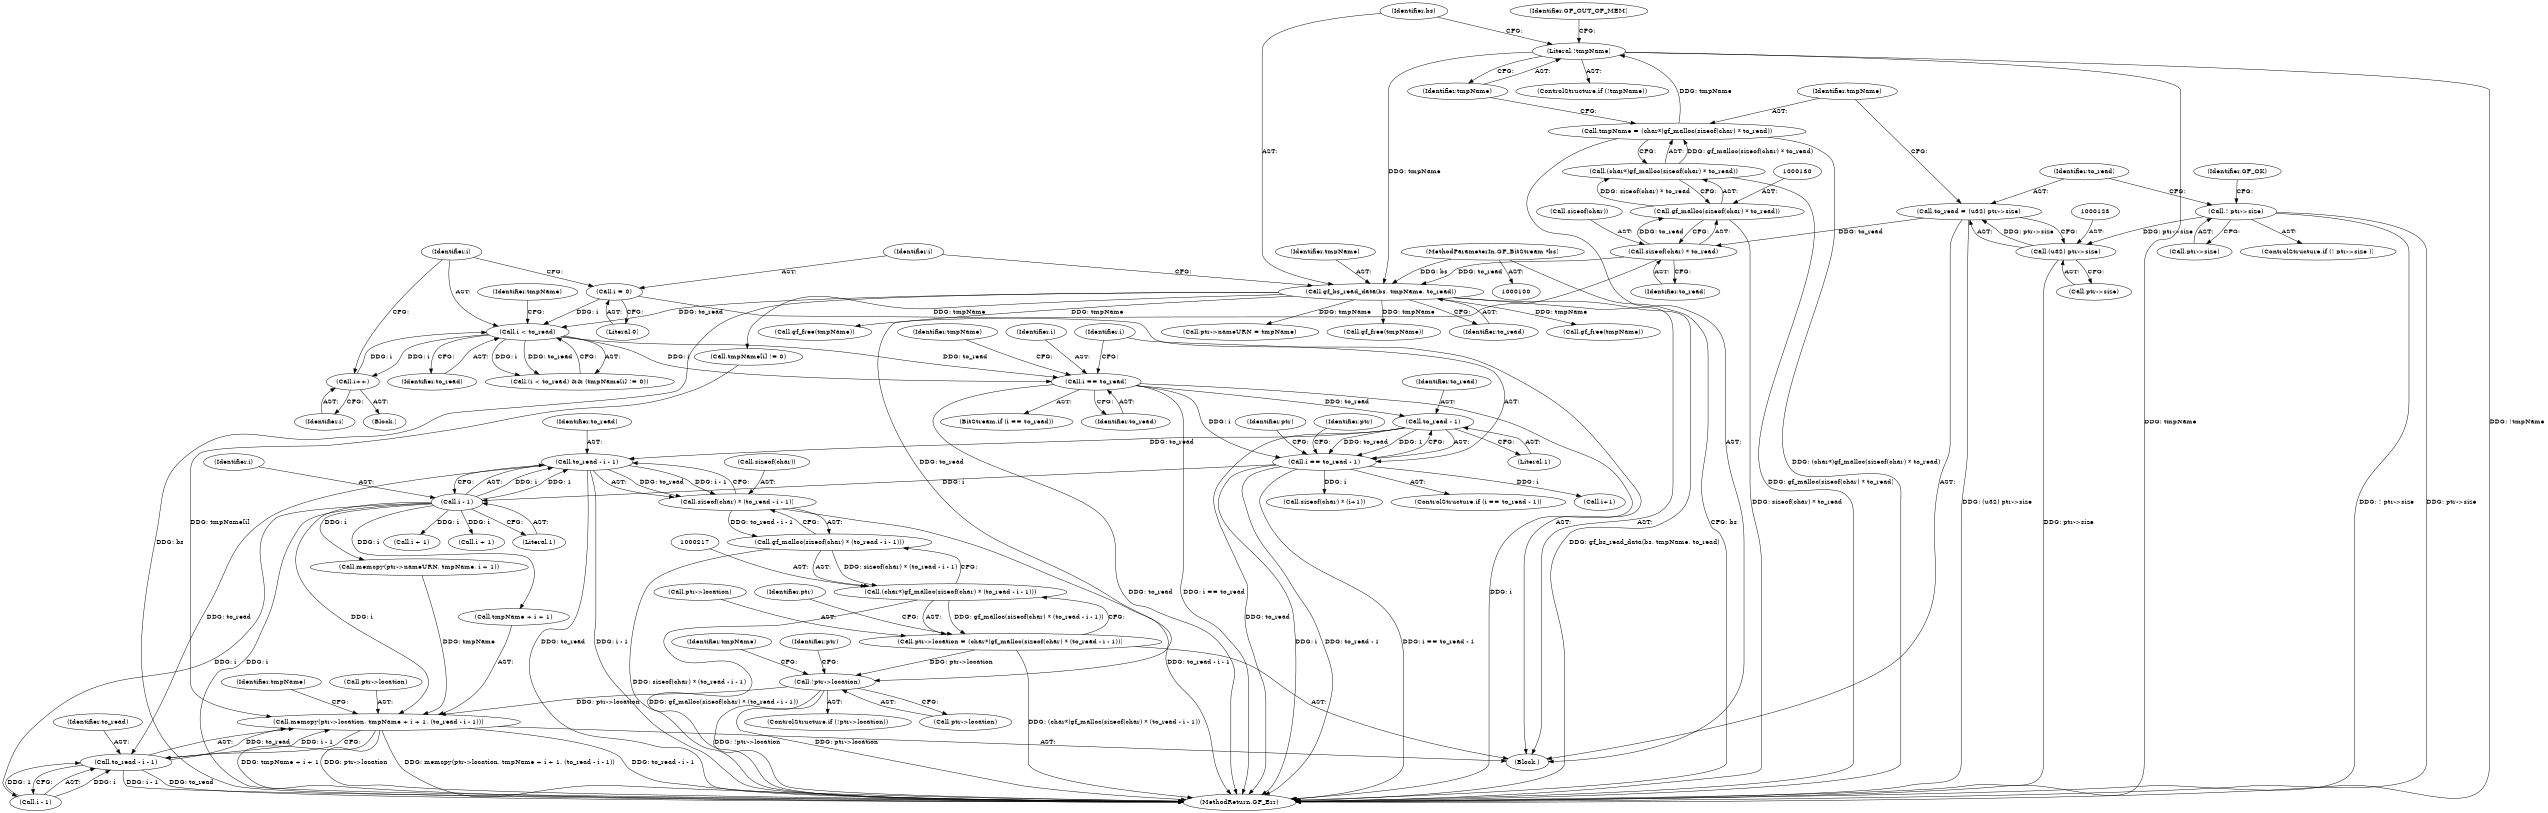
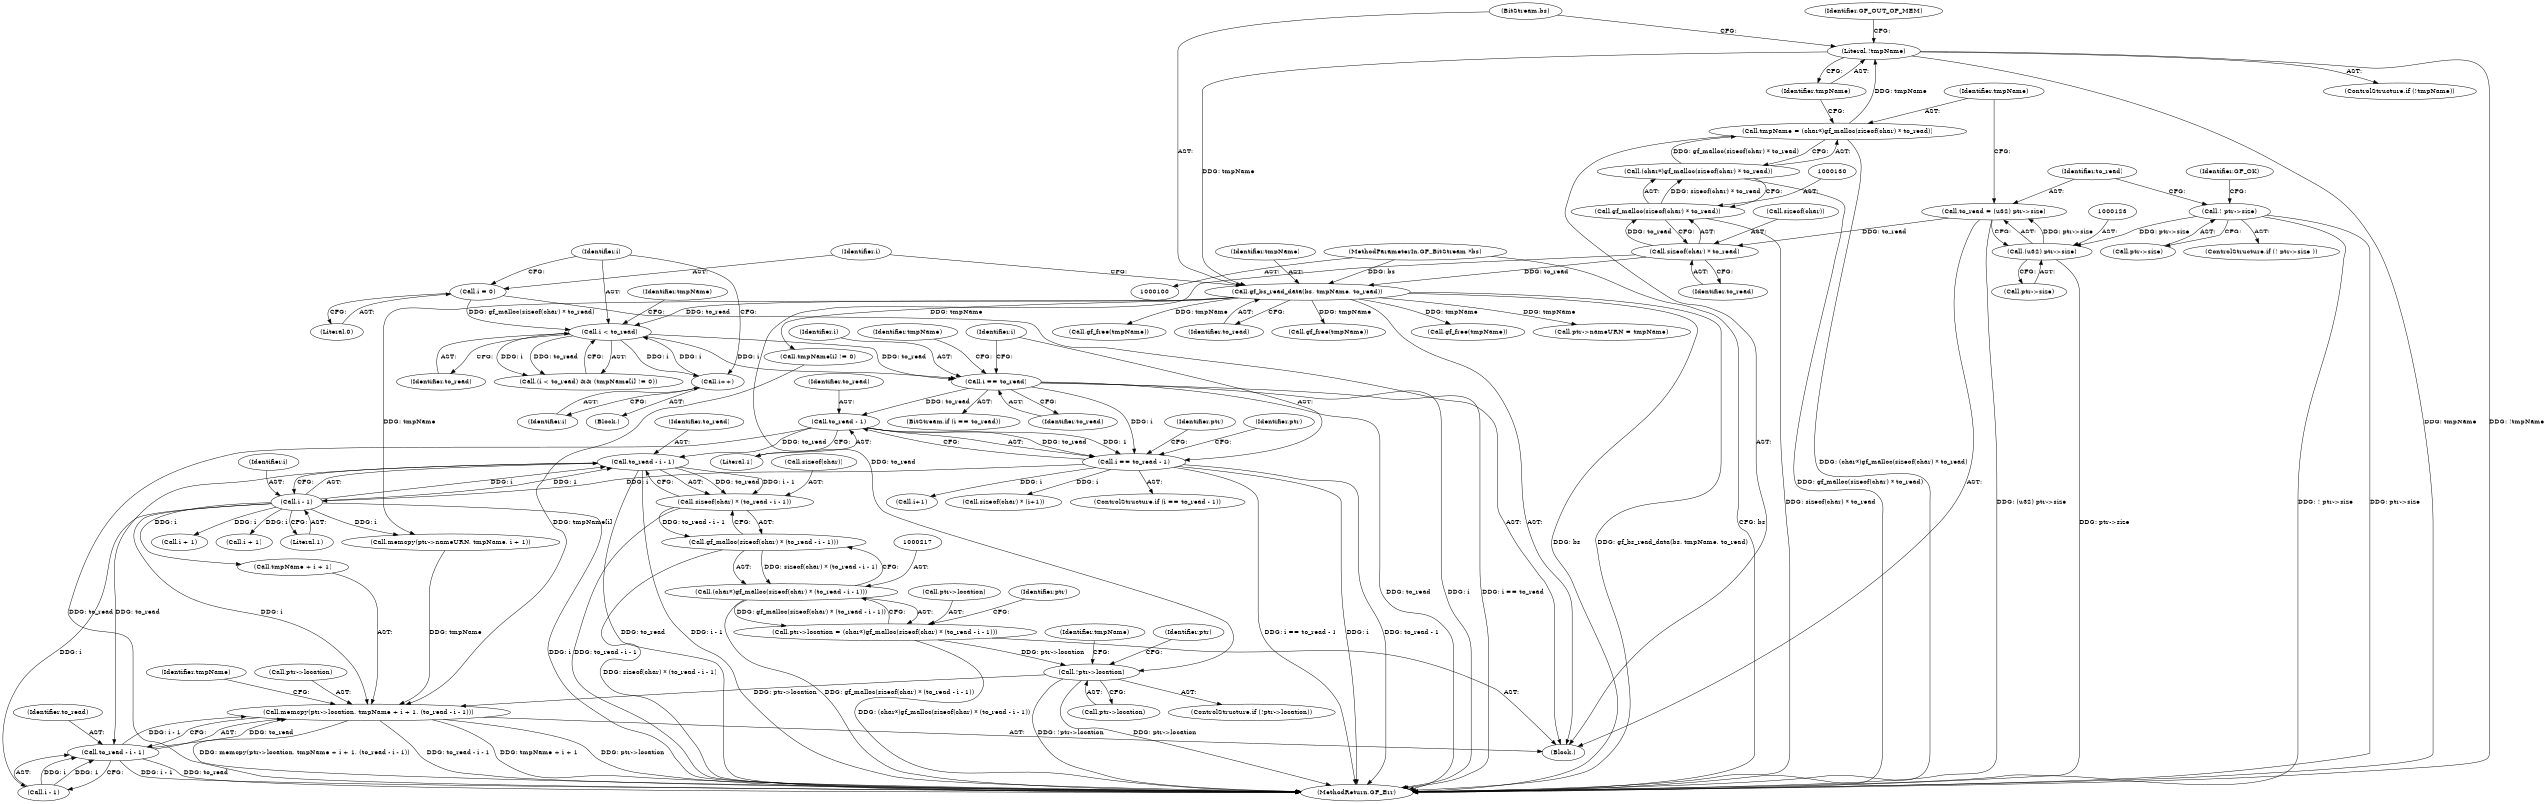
node "(Identifier,bs)": label "(Identifier,bs)" -> "(BitStream,bs)"
edge "(Call,gf_bs_read_data(bs, tmpName, to_read))" -> "(Call,memcpy(ptr->nameURN, tmpName, i + 1))": added, label "DDG: tmpName"
edge "(Call,i = 0)" -> "(Call,i < to_read)": label "DDG: i" -> "DDG: gf_malloc(sizeof(char) * to_read)"
